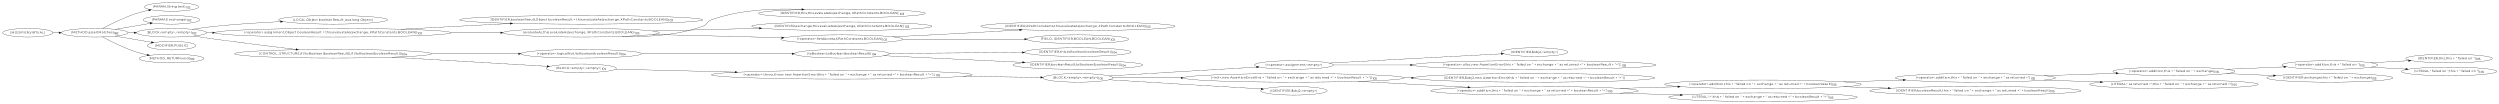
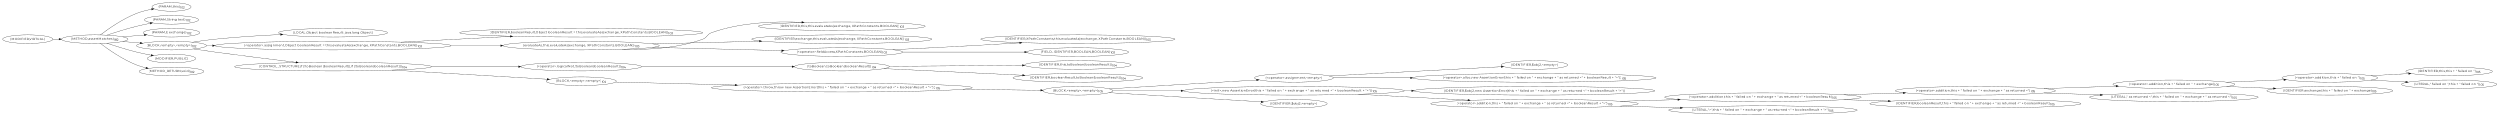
node "(PARAM,this)": added
